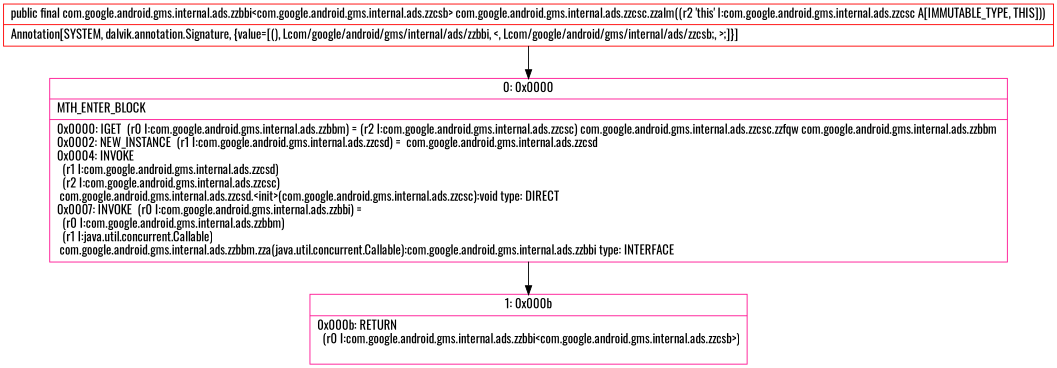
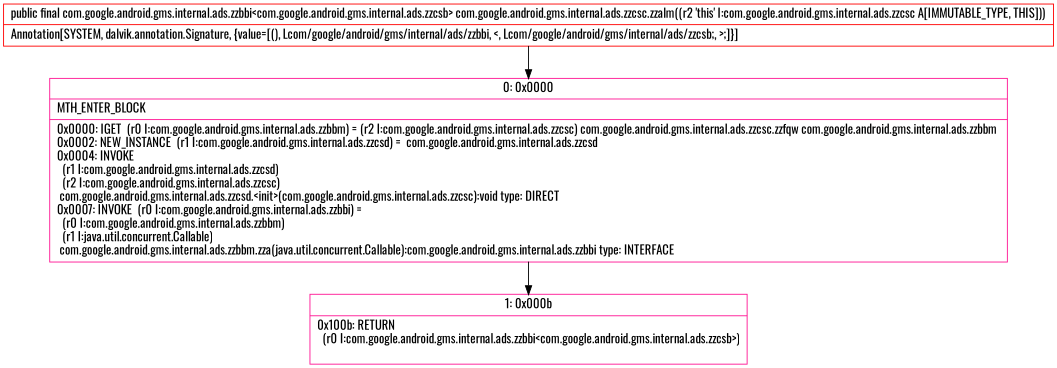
node "1: 0x000b": text "0x000b: RETURN" -> "0x100b: RETURN"
